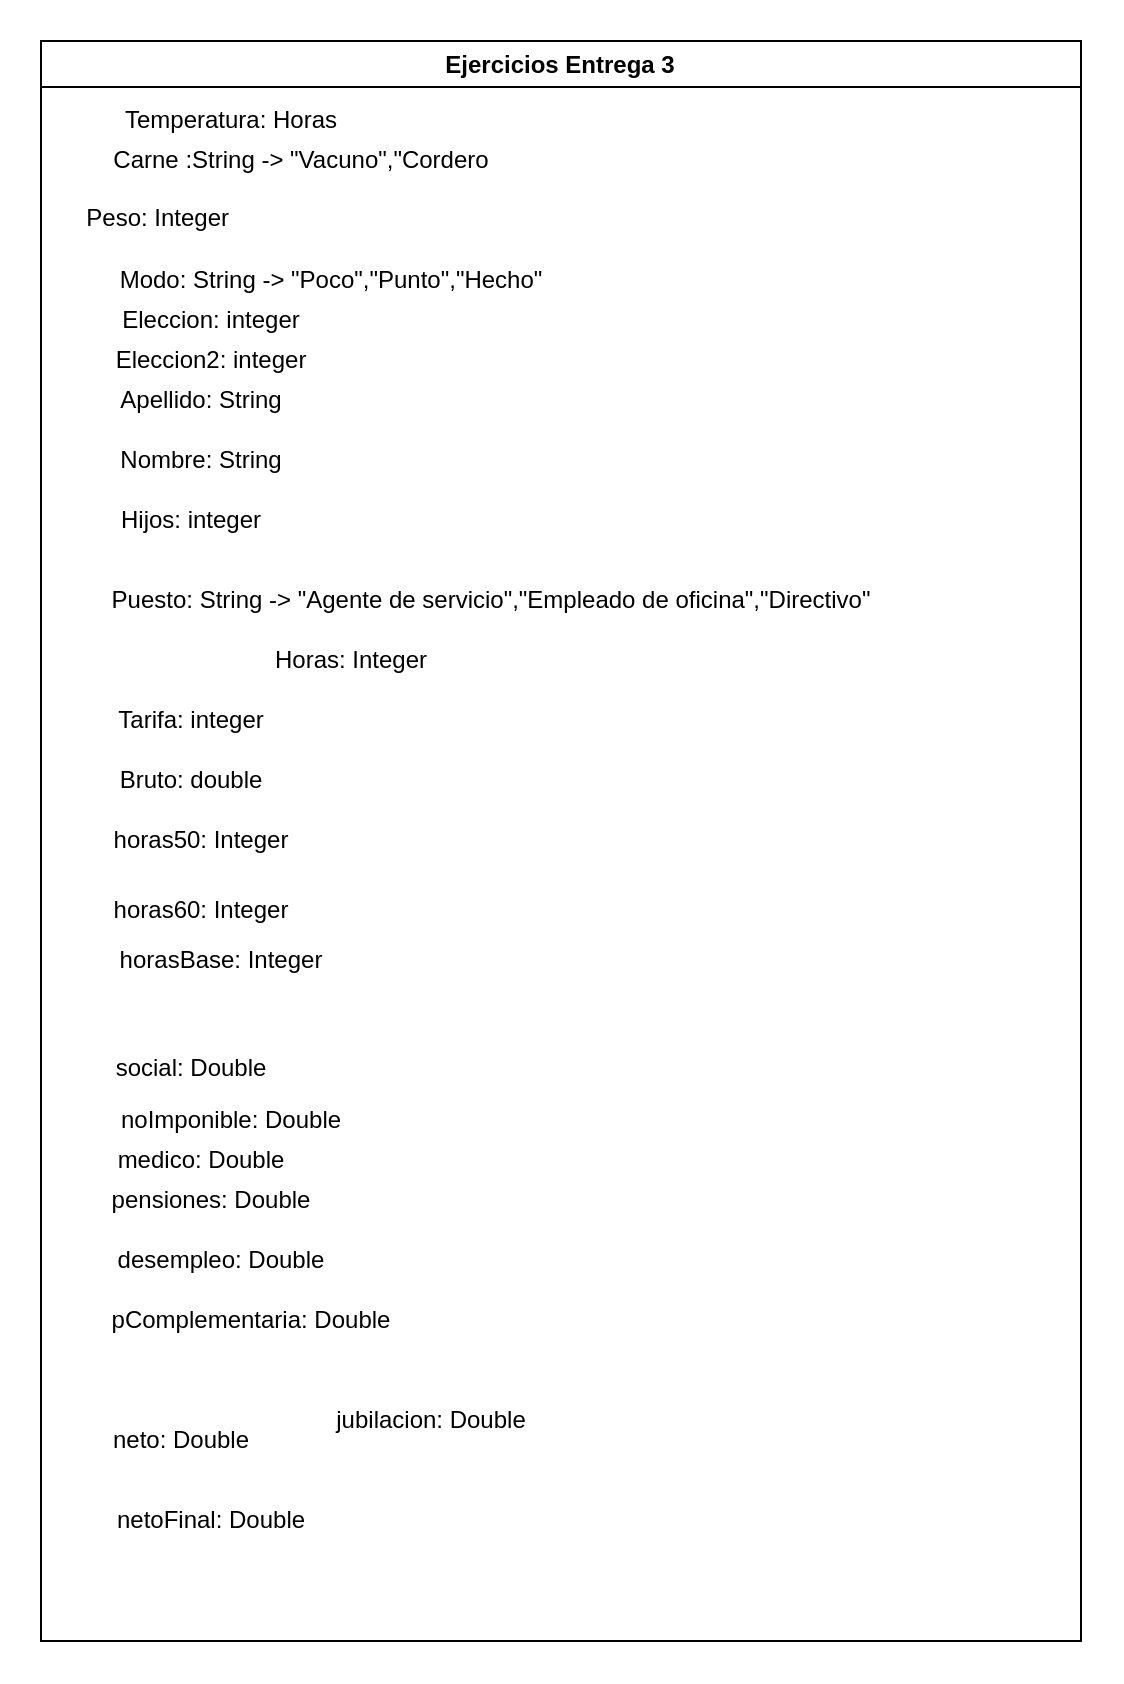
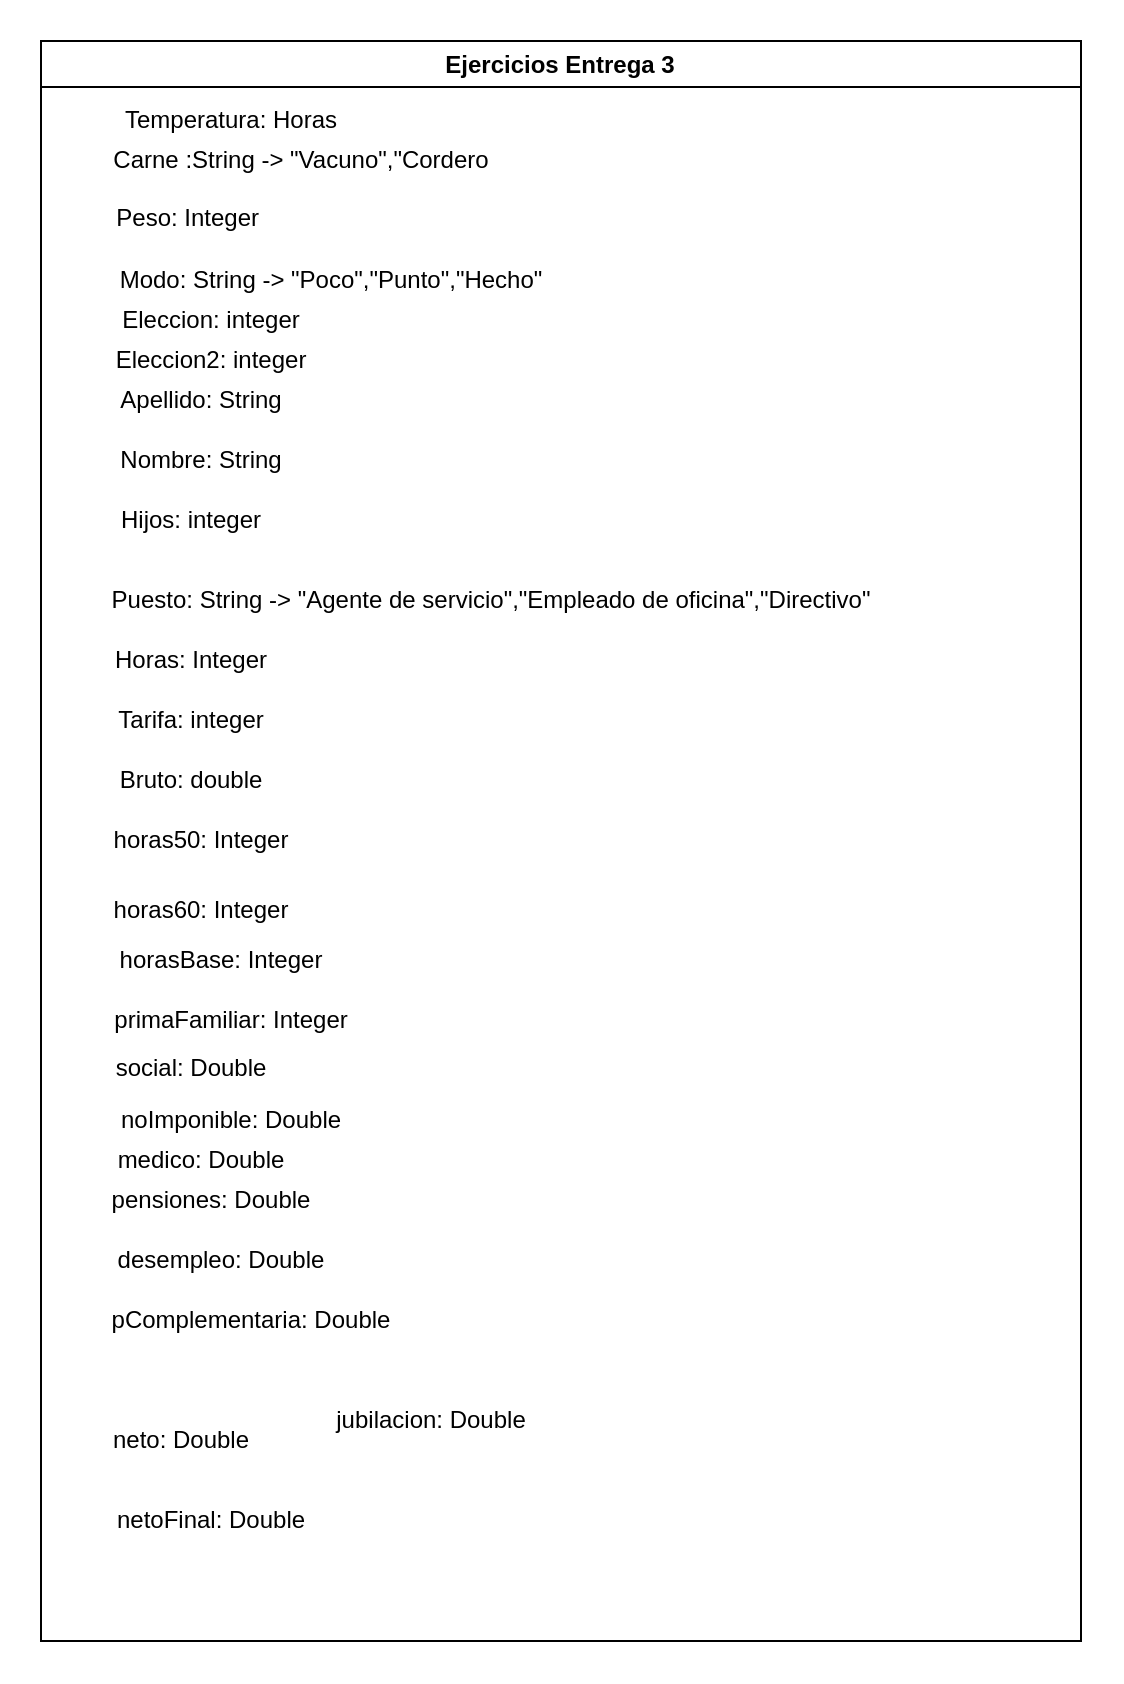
node "Peso: Integer": moved (161, 219) -> (191, 219)
node "Horas: Integer": moved (351, 661) -> (191, 661)
node "primaFamiliar: Integer": added
